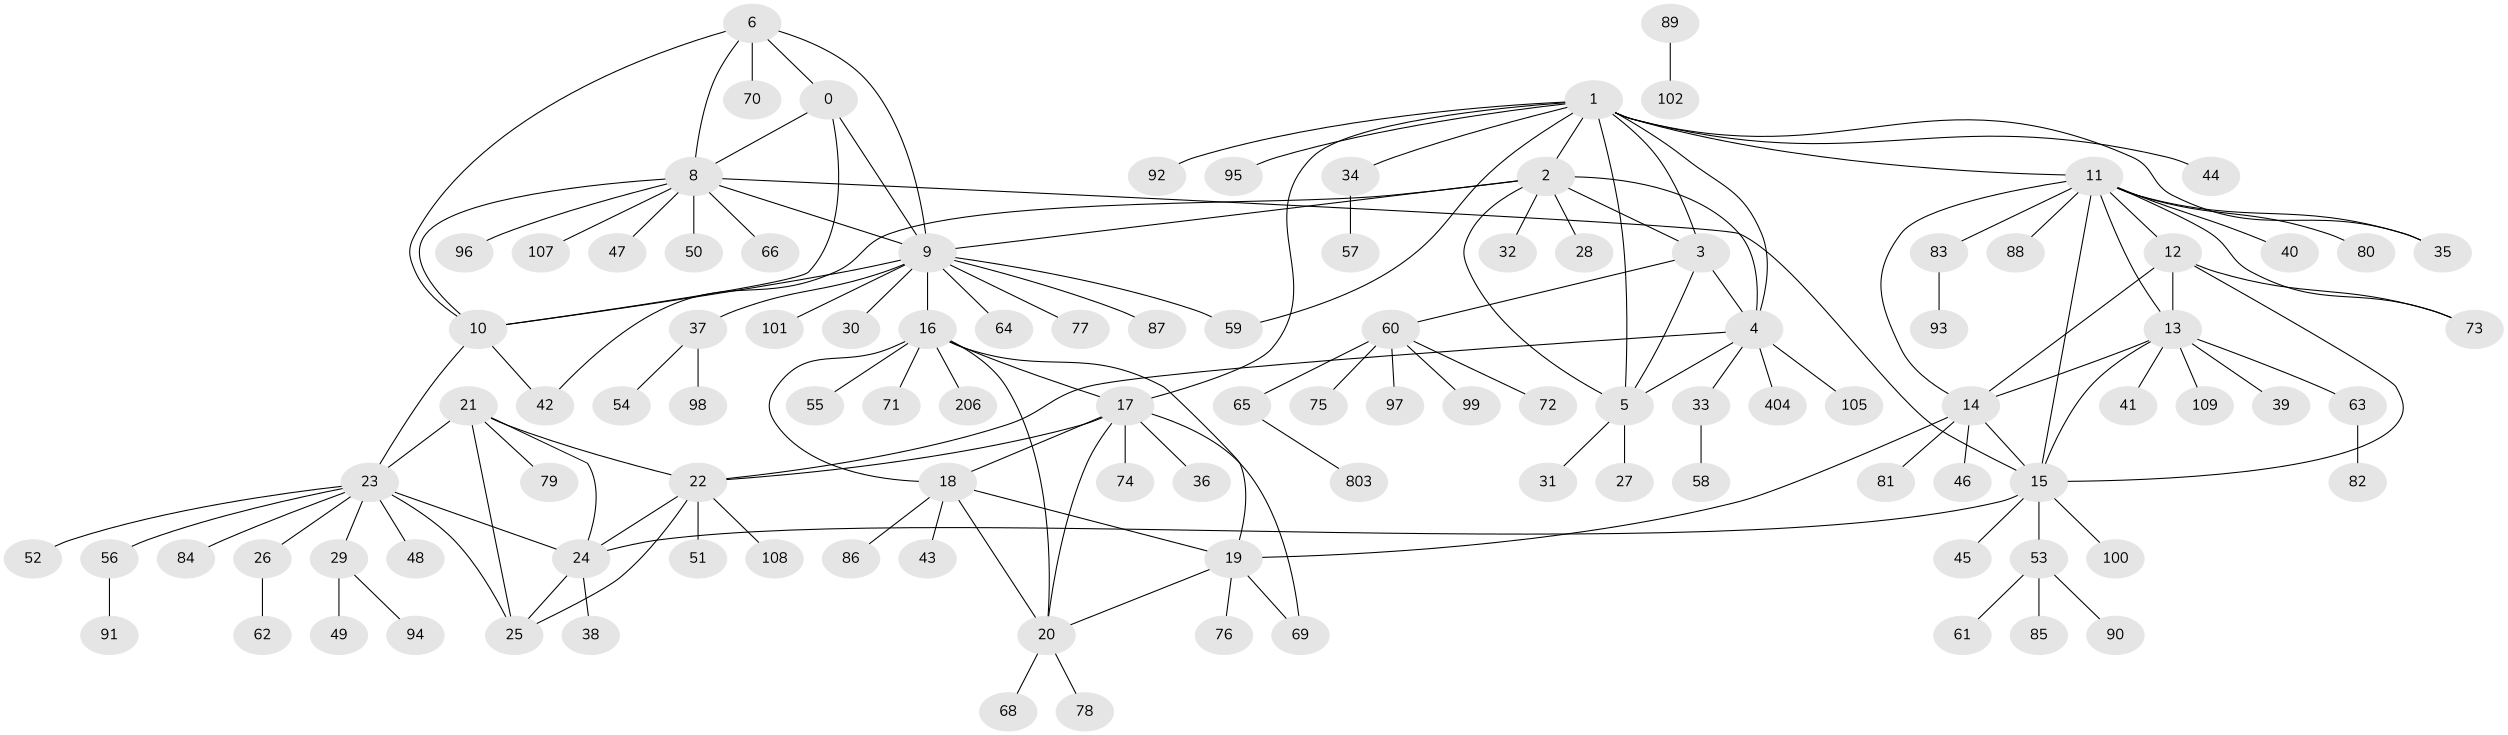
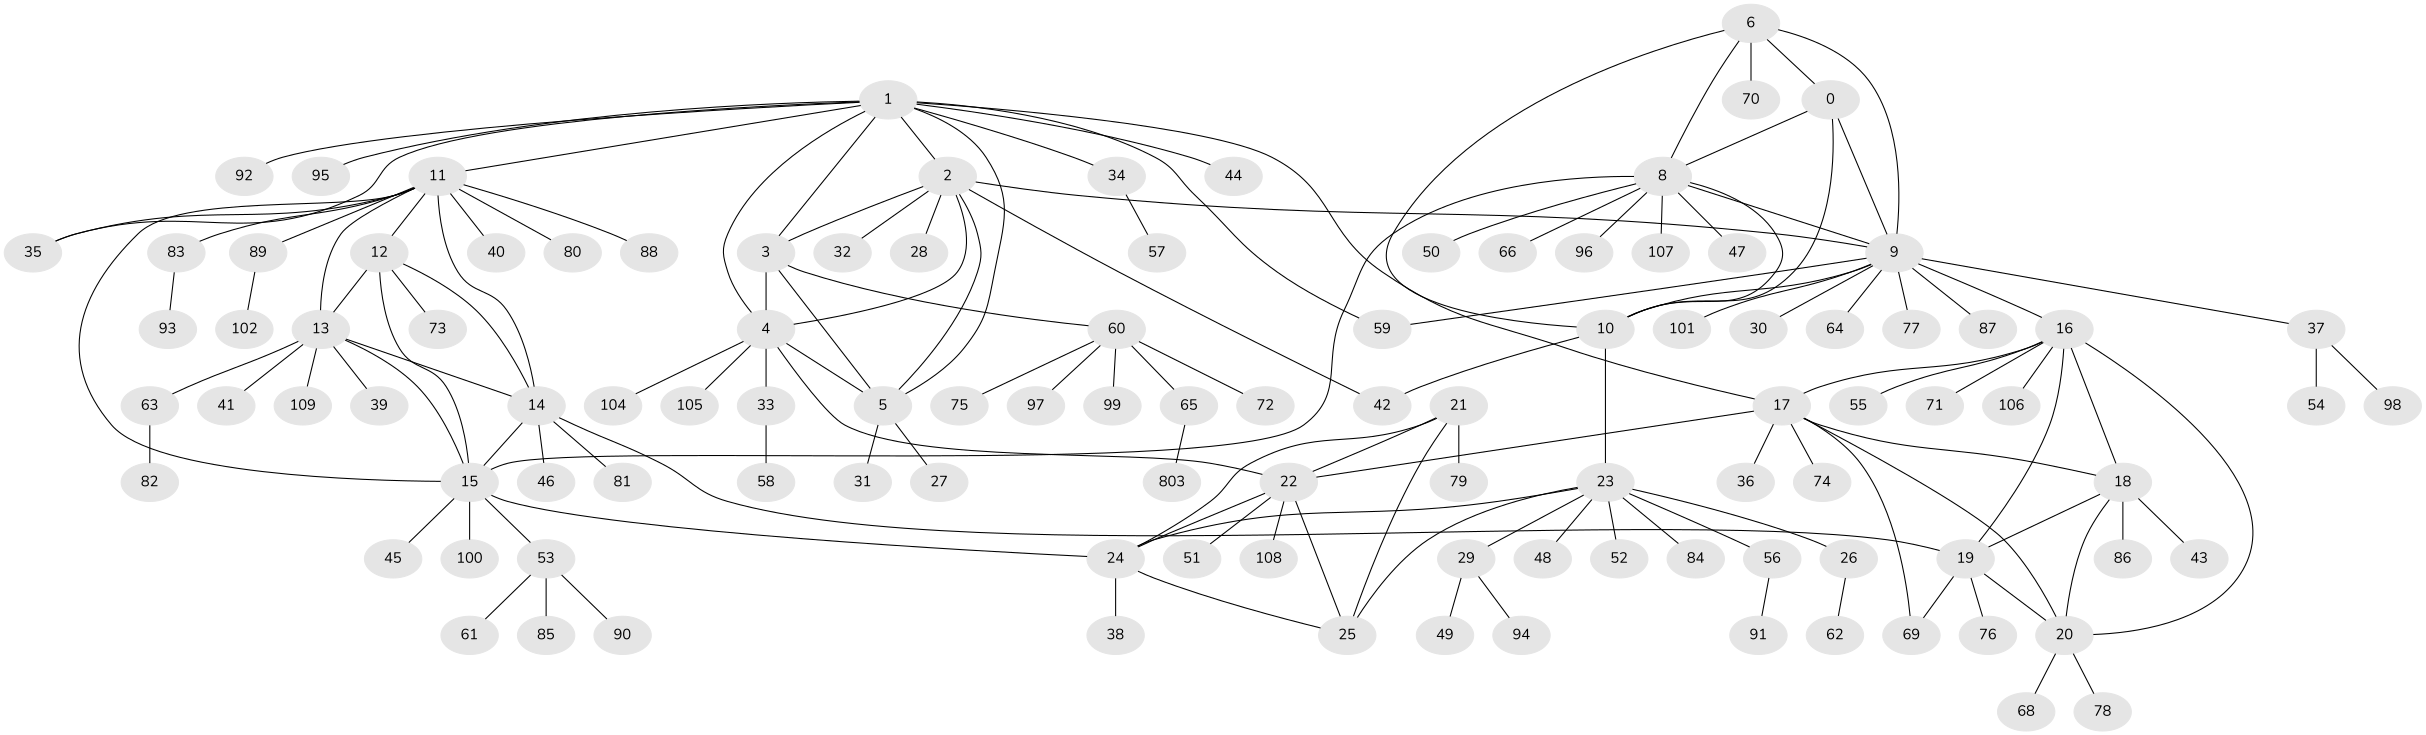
edge "11" -- "73": now "11" -- "89"
node "206": label "206" -> "106"
node "404": label "404" -> "104"
edge "21" -- "23": removed
